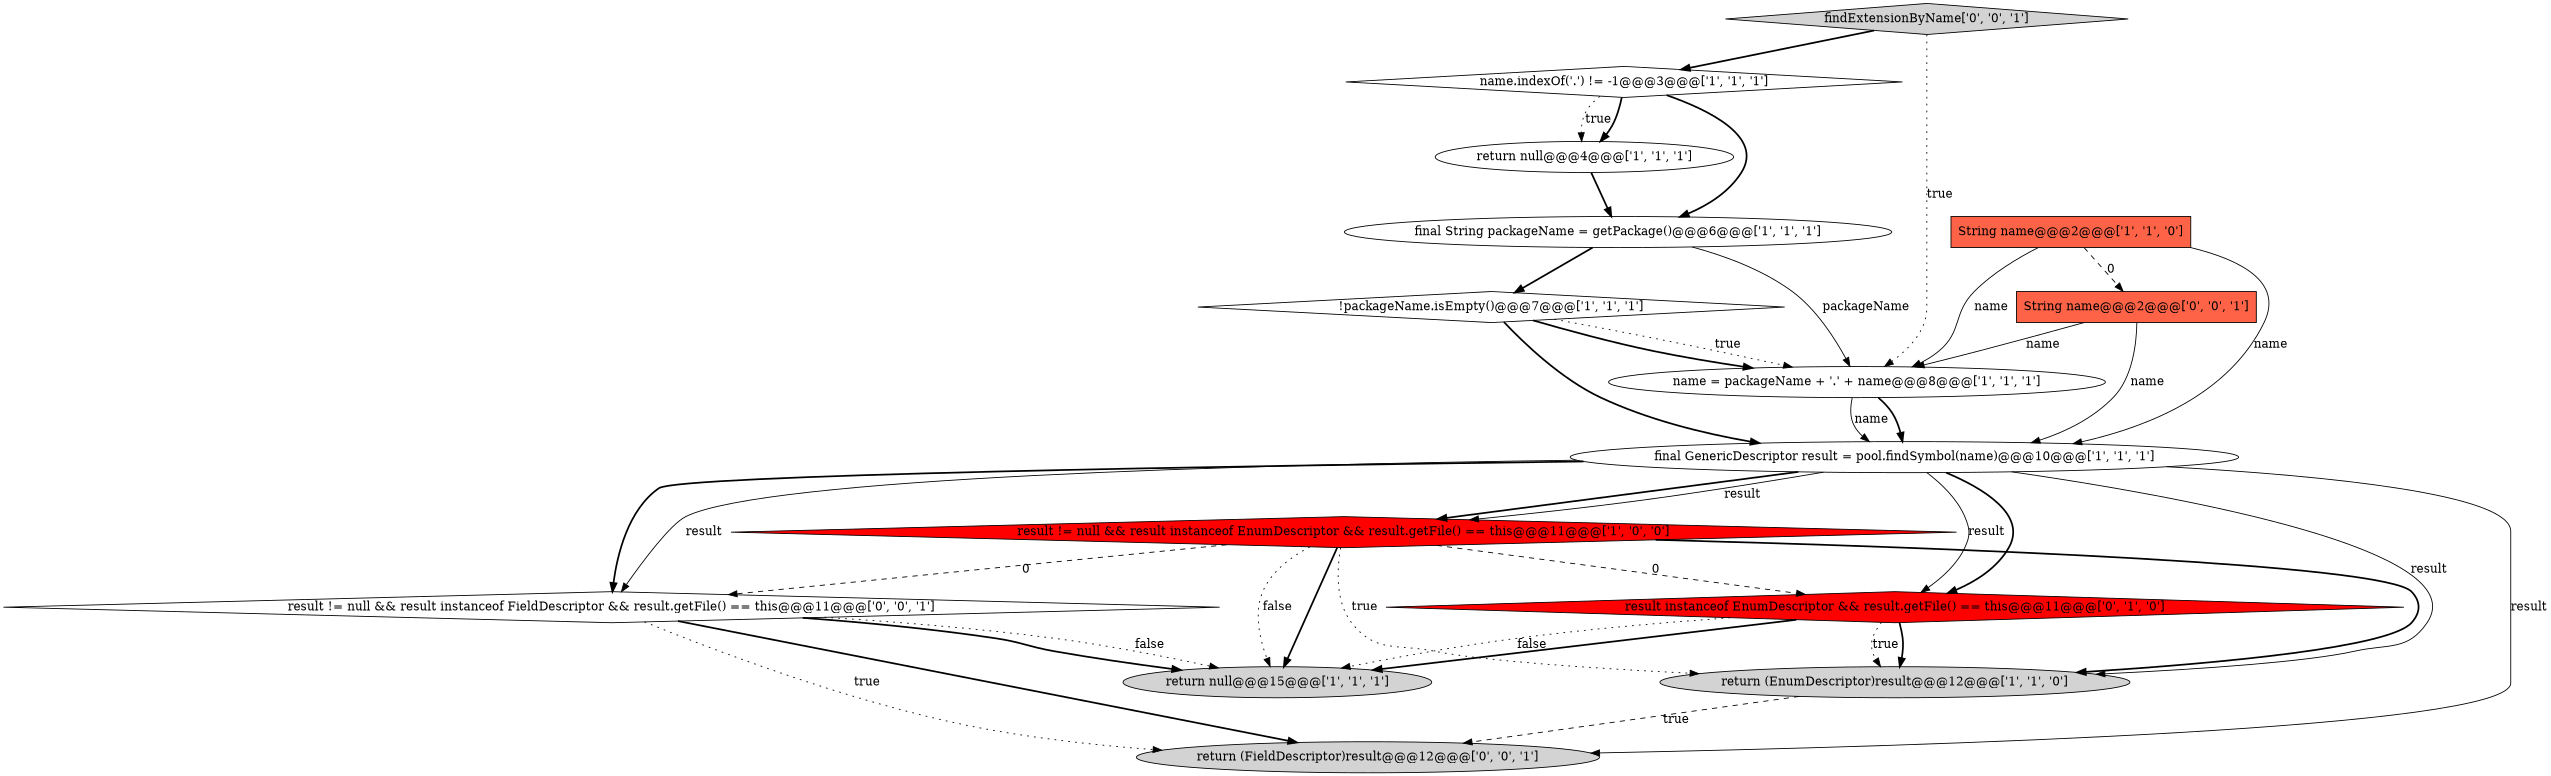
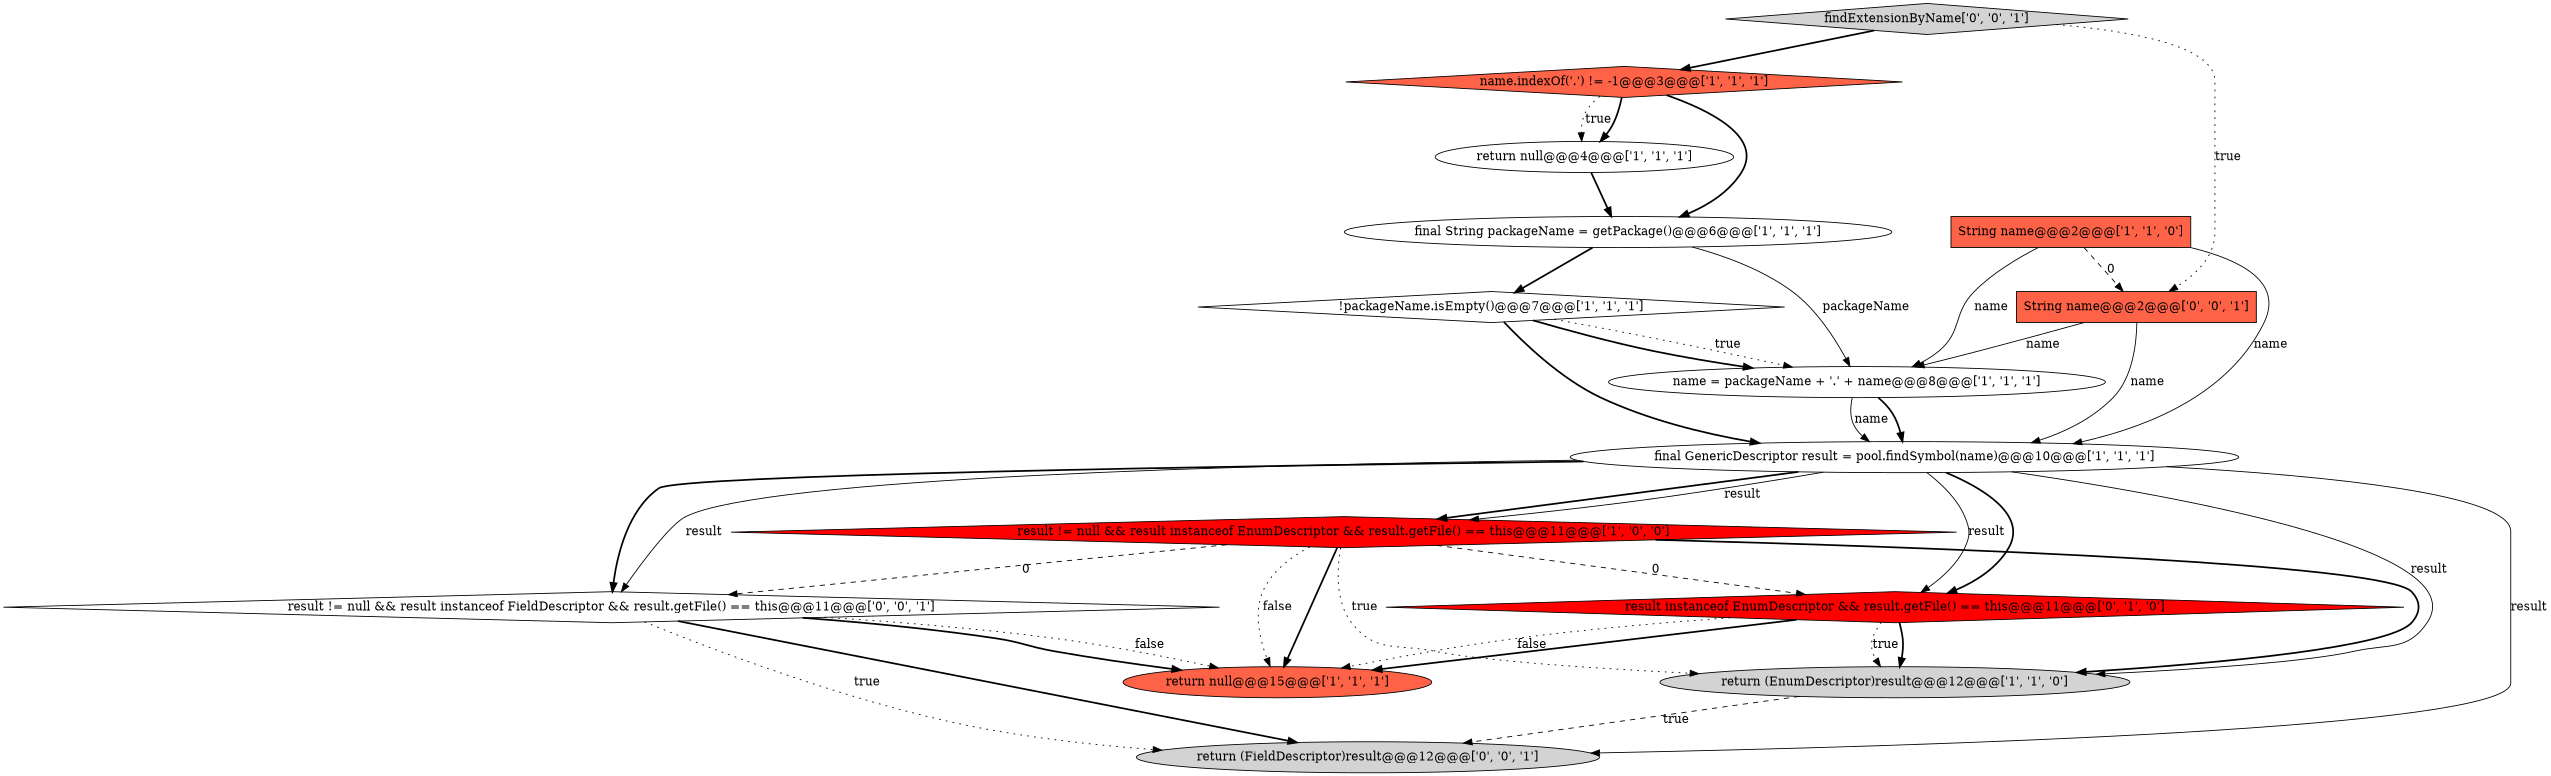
node "name.indexOf('.') != -1@@@3@@@['1', '1', '1']": fillcolor white -> tomato
edge "findExtensionByName['0', '0', '1']" -> "name = packageName + '.' + name@@@8@@@['1', '1', '1']": now "findExtensionByName['0', '0', '1']" -> "String name@@@2@@@['0', '0', '1']"
node "return null@@@15@@@['1', '1', '1']": fillcolor lightgray -> tomato
